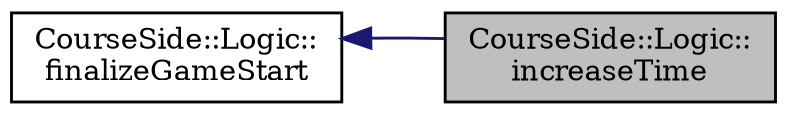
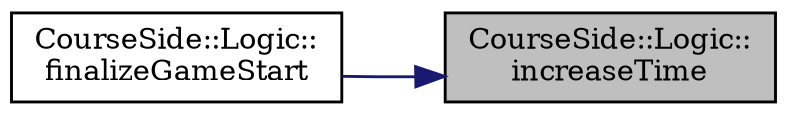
edge "CourseSide::Logic:: increaseTime" -> "CourseSide::Logic:: finalizeGameStart": reversed
